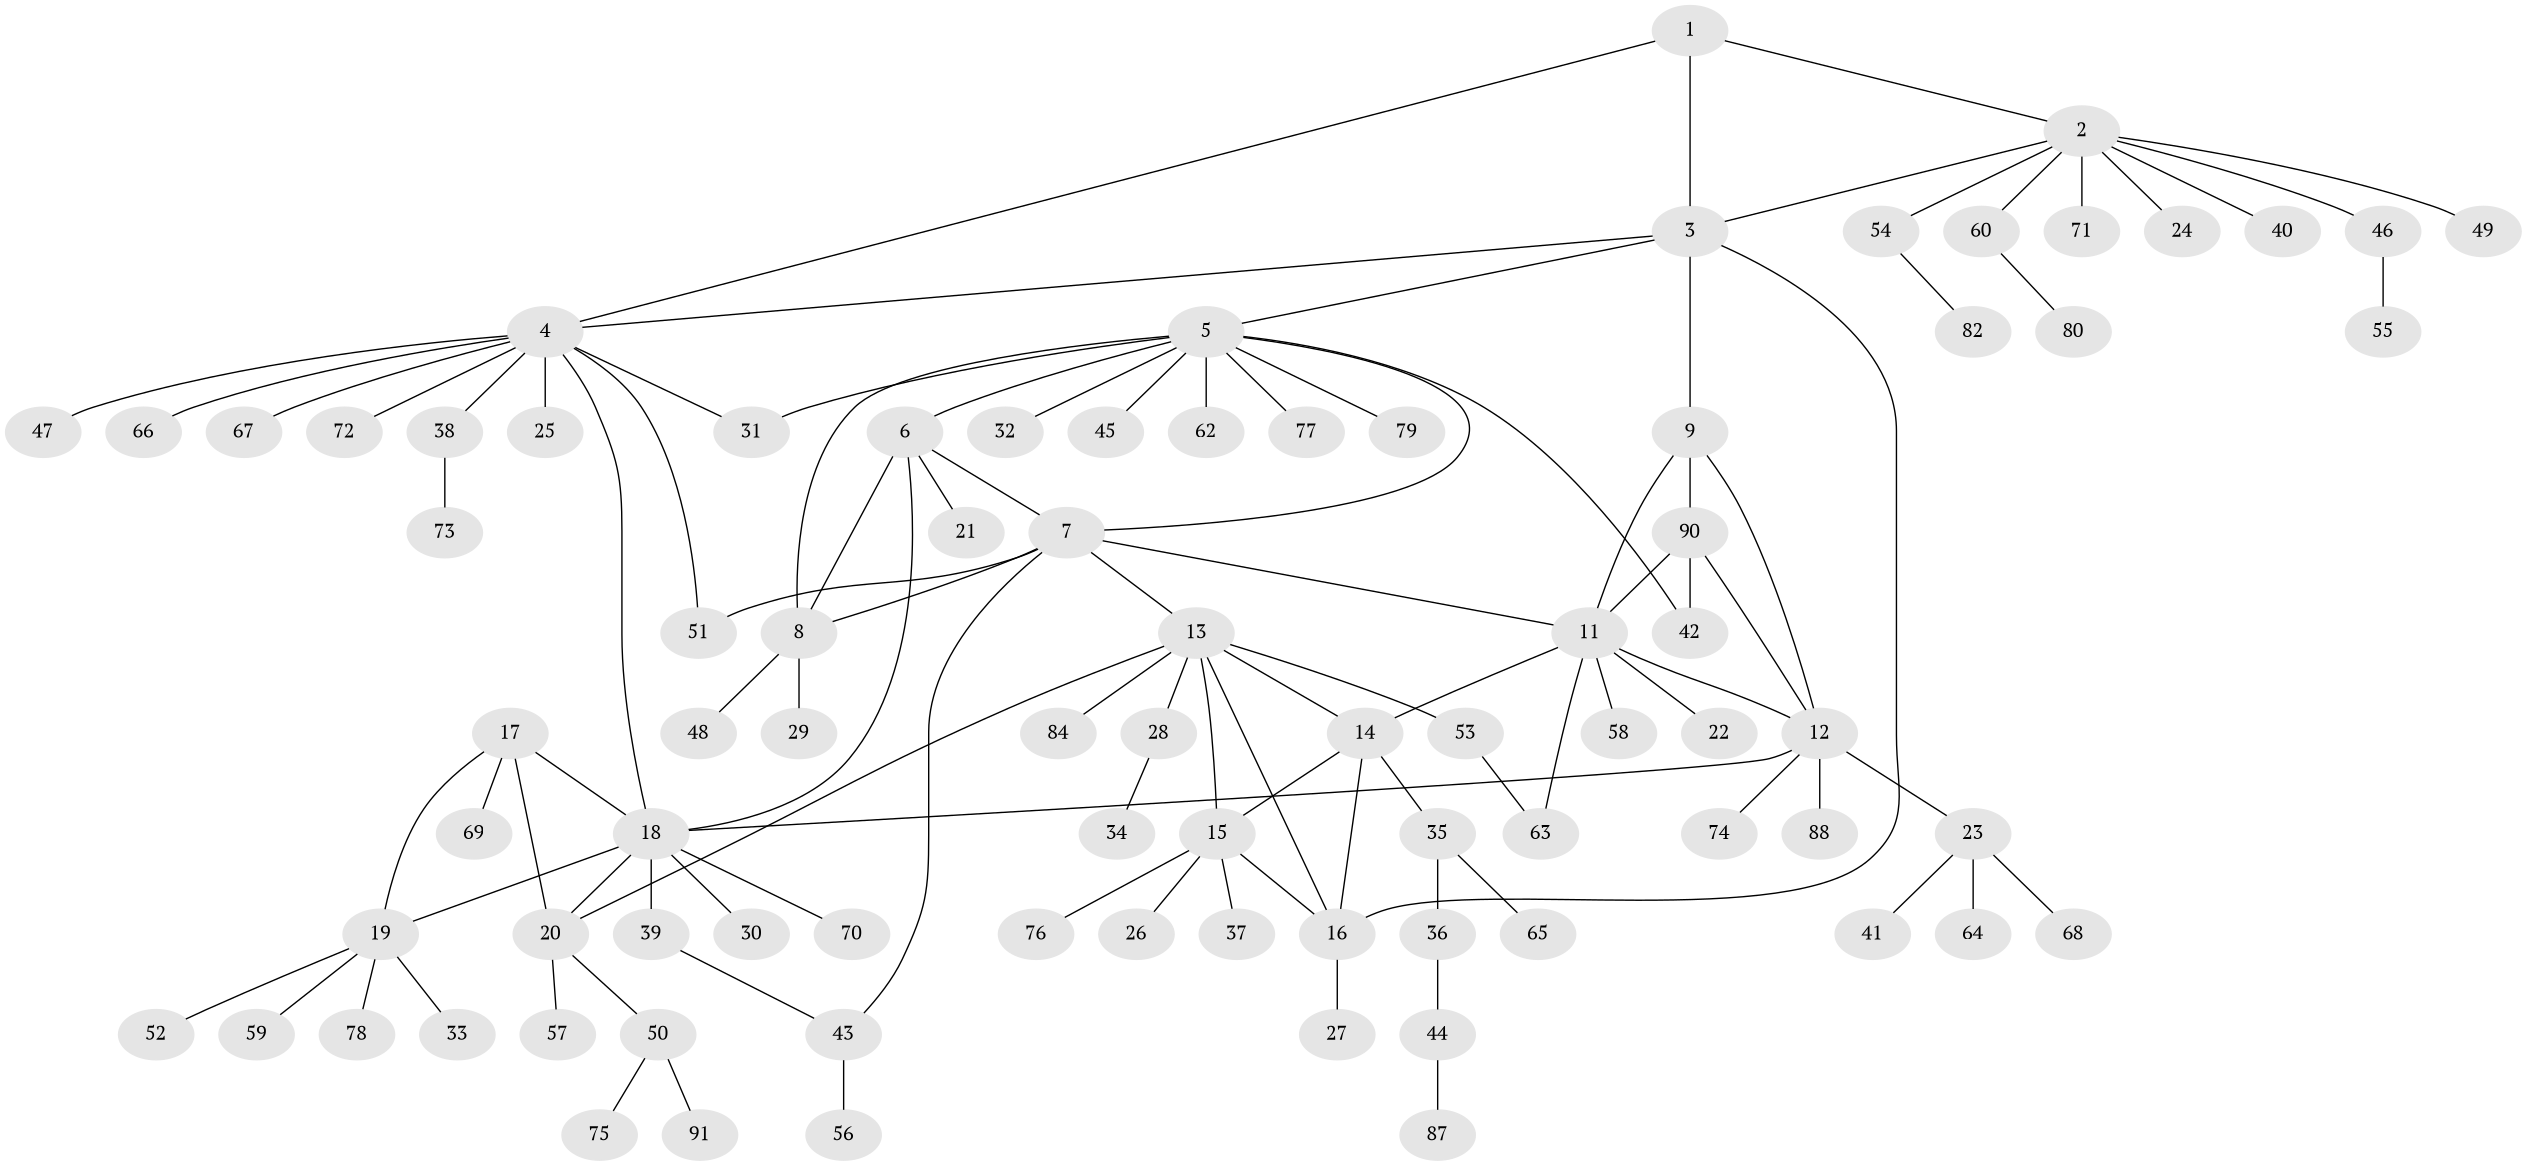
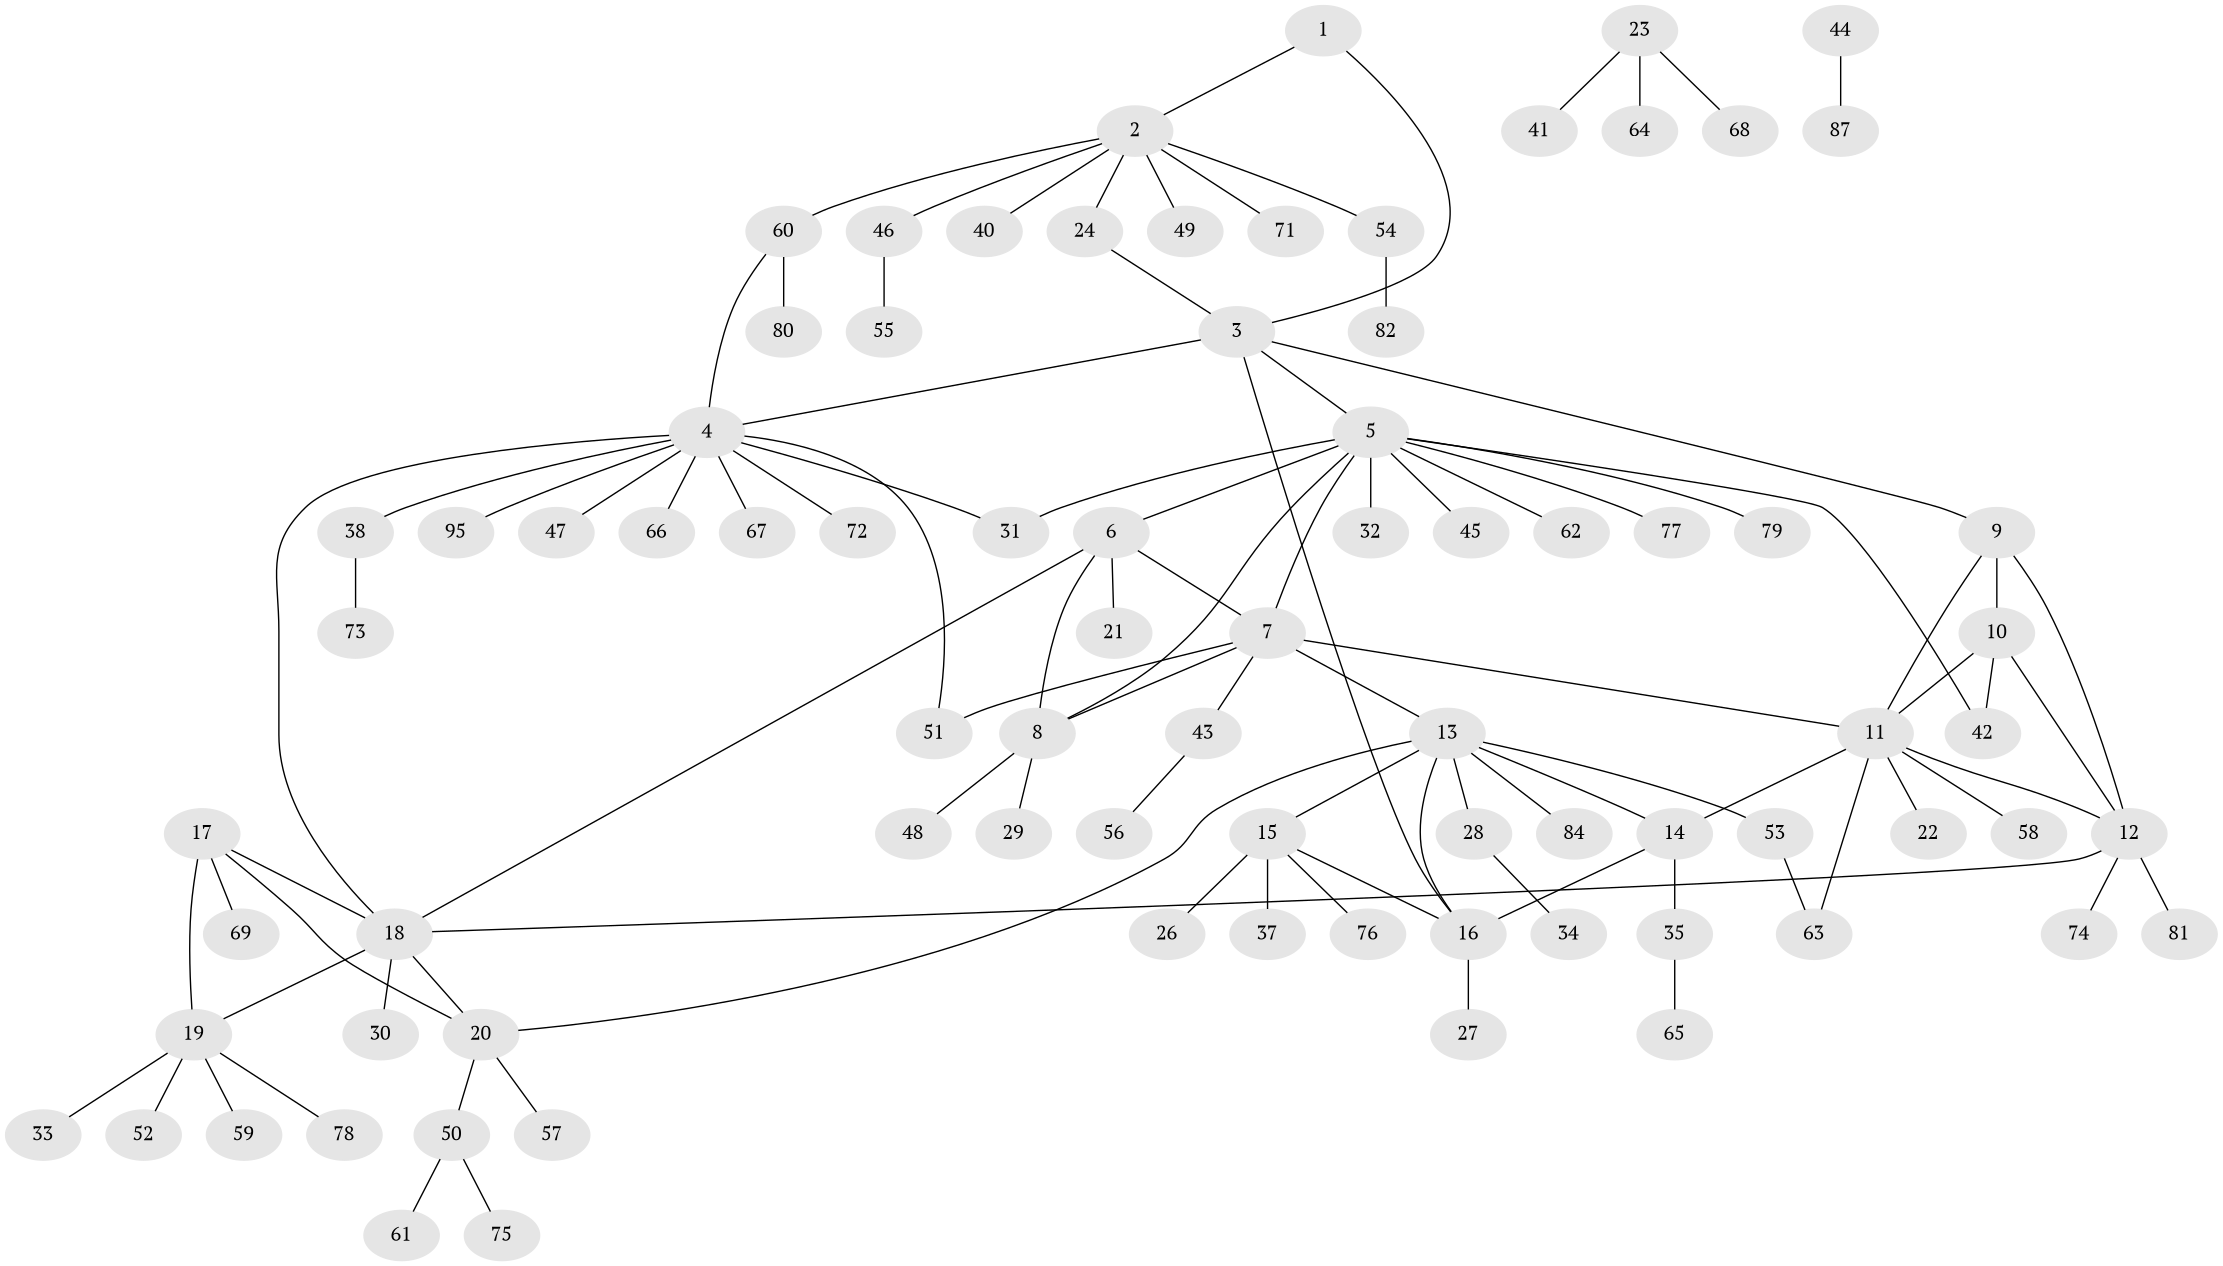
edge "1" -- "4": now "60" -- "4"
edge "2" -- "3": now "24" -- "3"
node "25": label "25" -> "95"
node "90": label "90" -> "10"
edge "12" -- "23": removed
edge "14" -- "15": removed
node "88": label "88" -> "81"
node "39": removed
node "70": removed
node "36": removed
node "91": label "91" -> "61"
